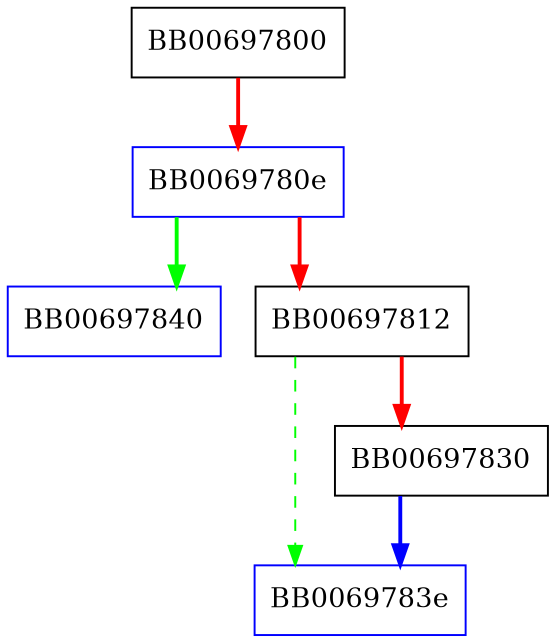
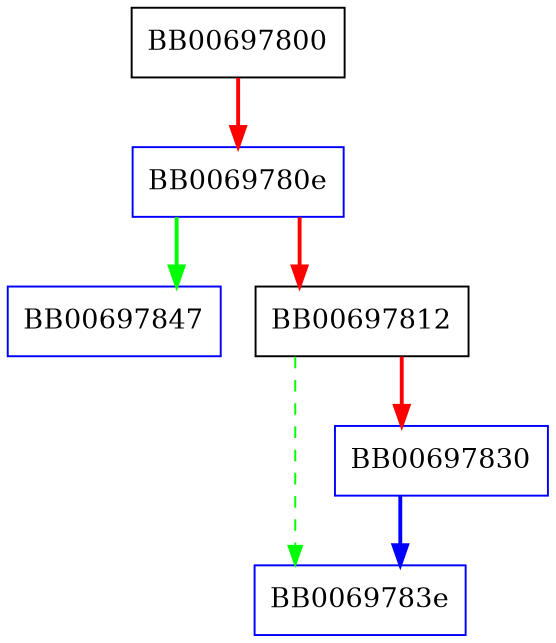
node "BB00697840": label "BB00697840" -> "BB00697847"
node "BB00697830": color black -> blue
